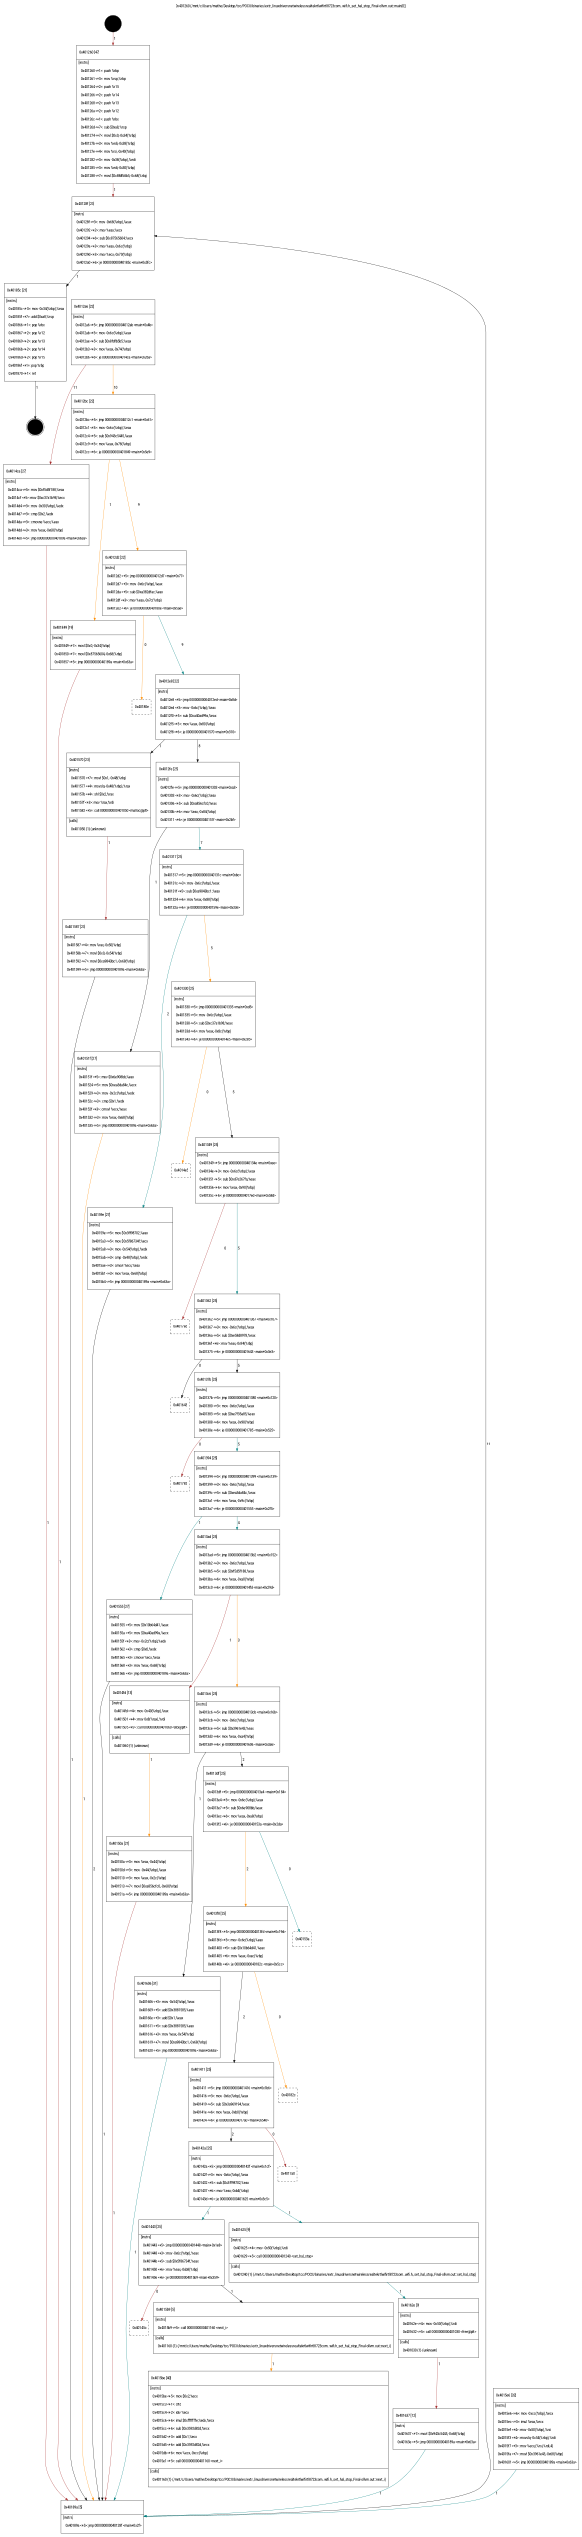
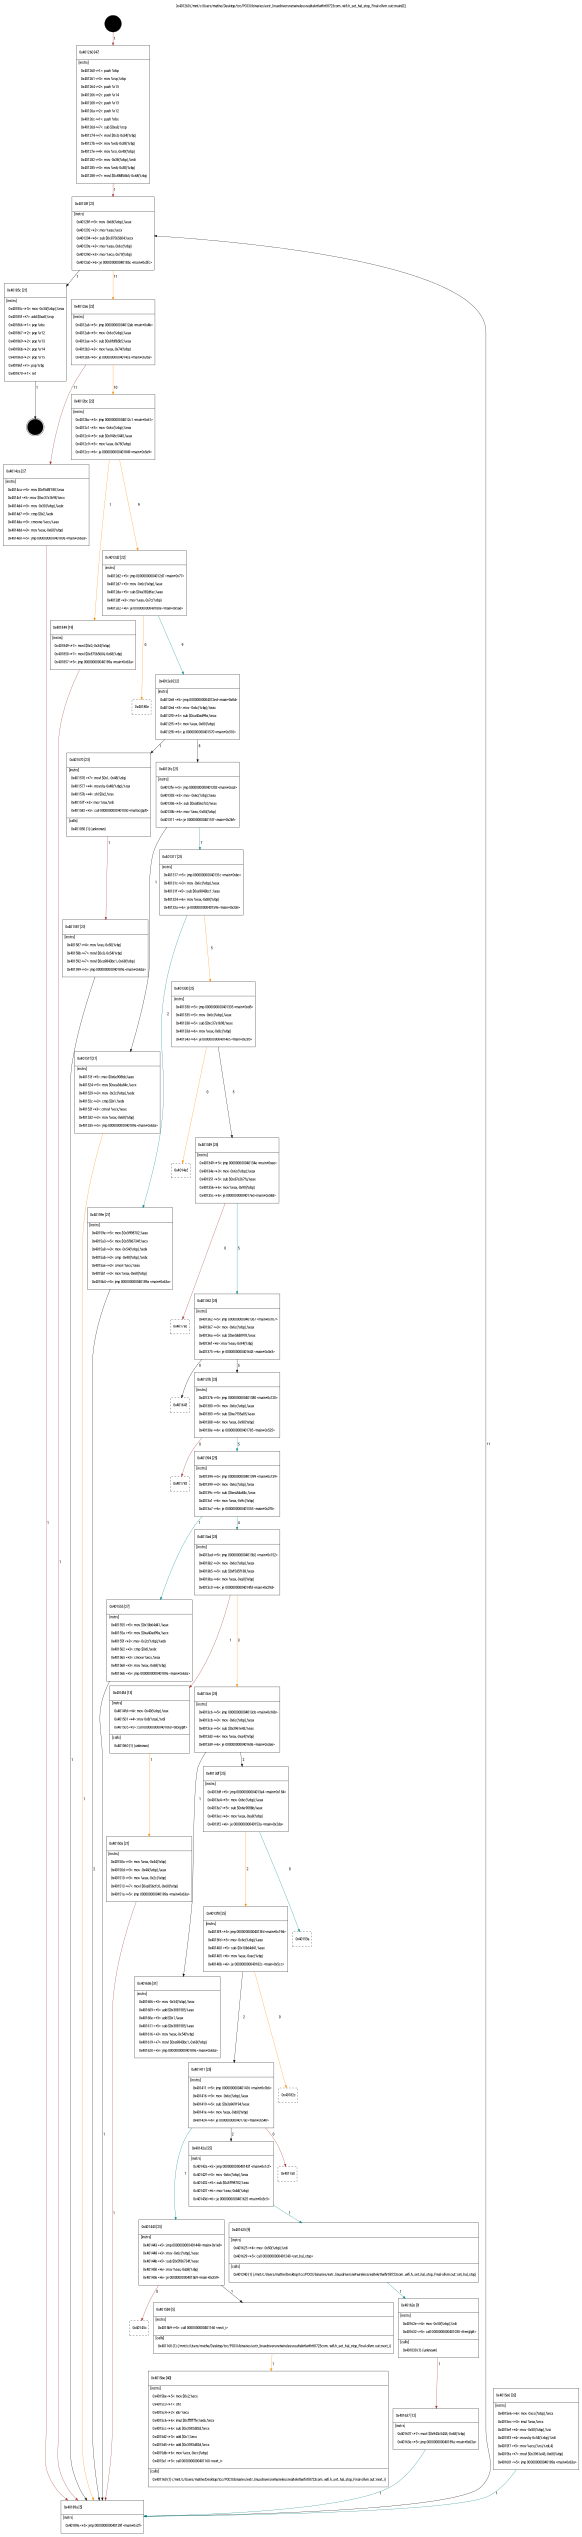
edge "0x40128f [23]" -> "0x4012a6 [22]": added, label "11"
edge "0x40142a [25]" -> "0x401443 [25]": now "0x401411 [25]" -> "0x401443 [25]"
edge "0x401606 [31]" -> "0x40189a [5]": removed, label "1"
